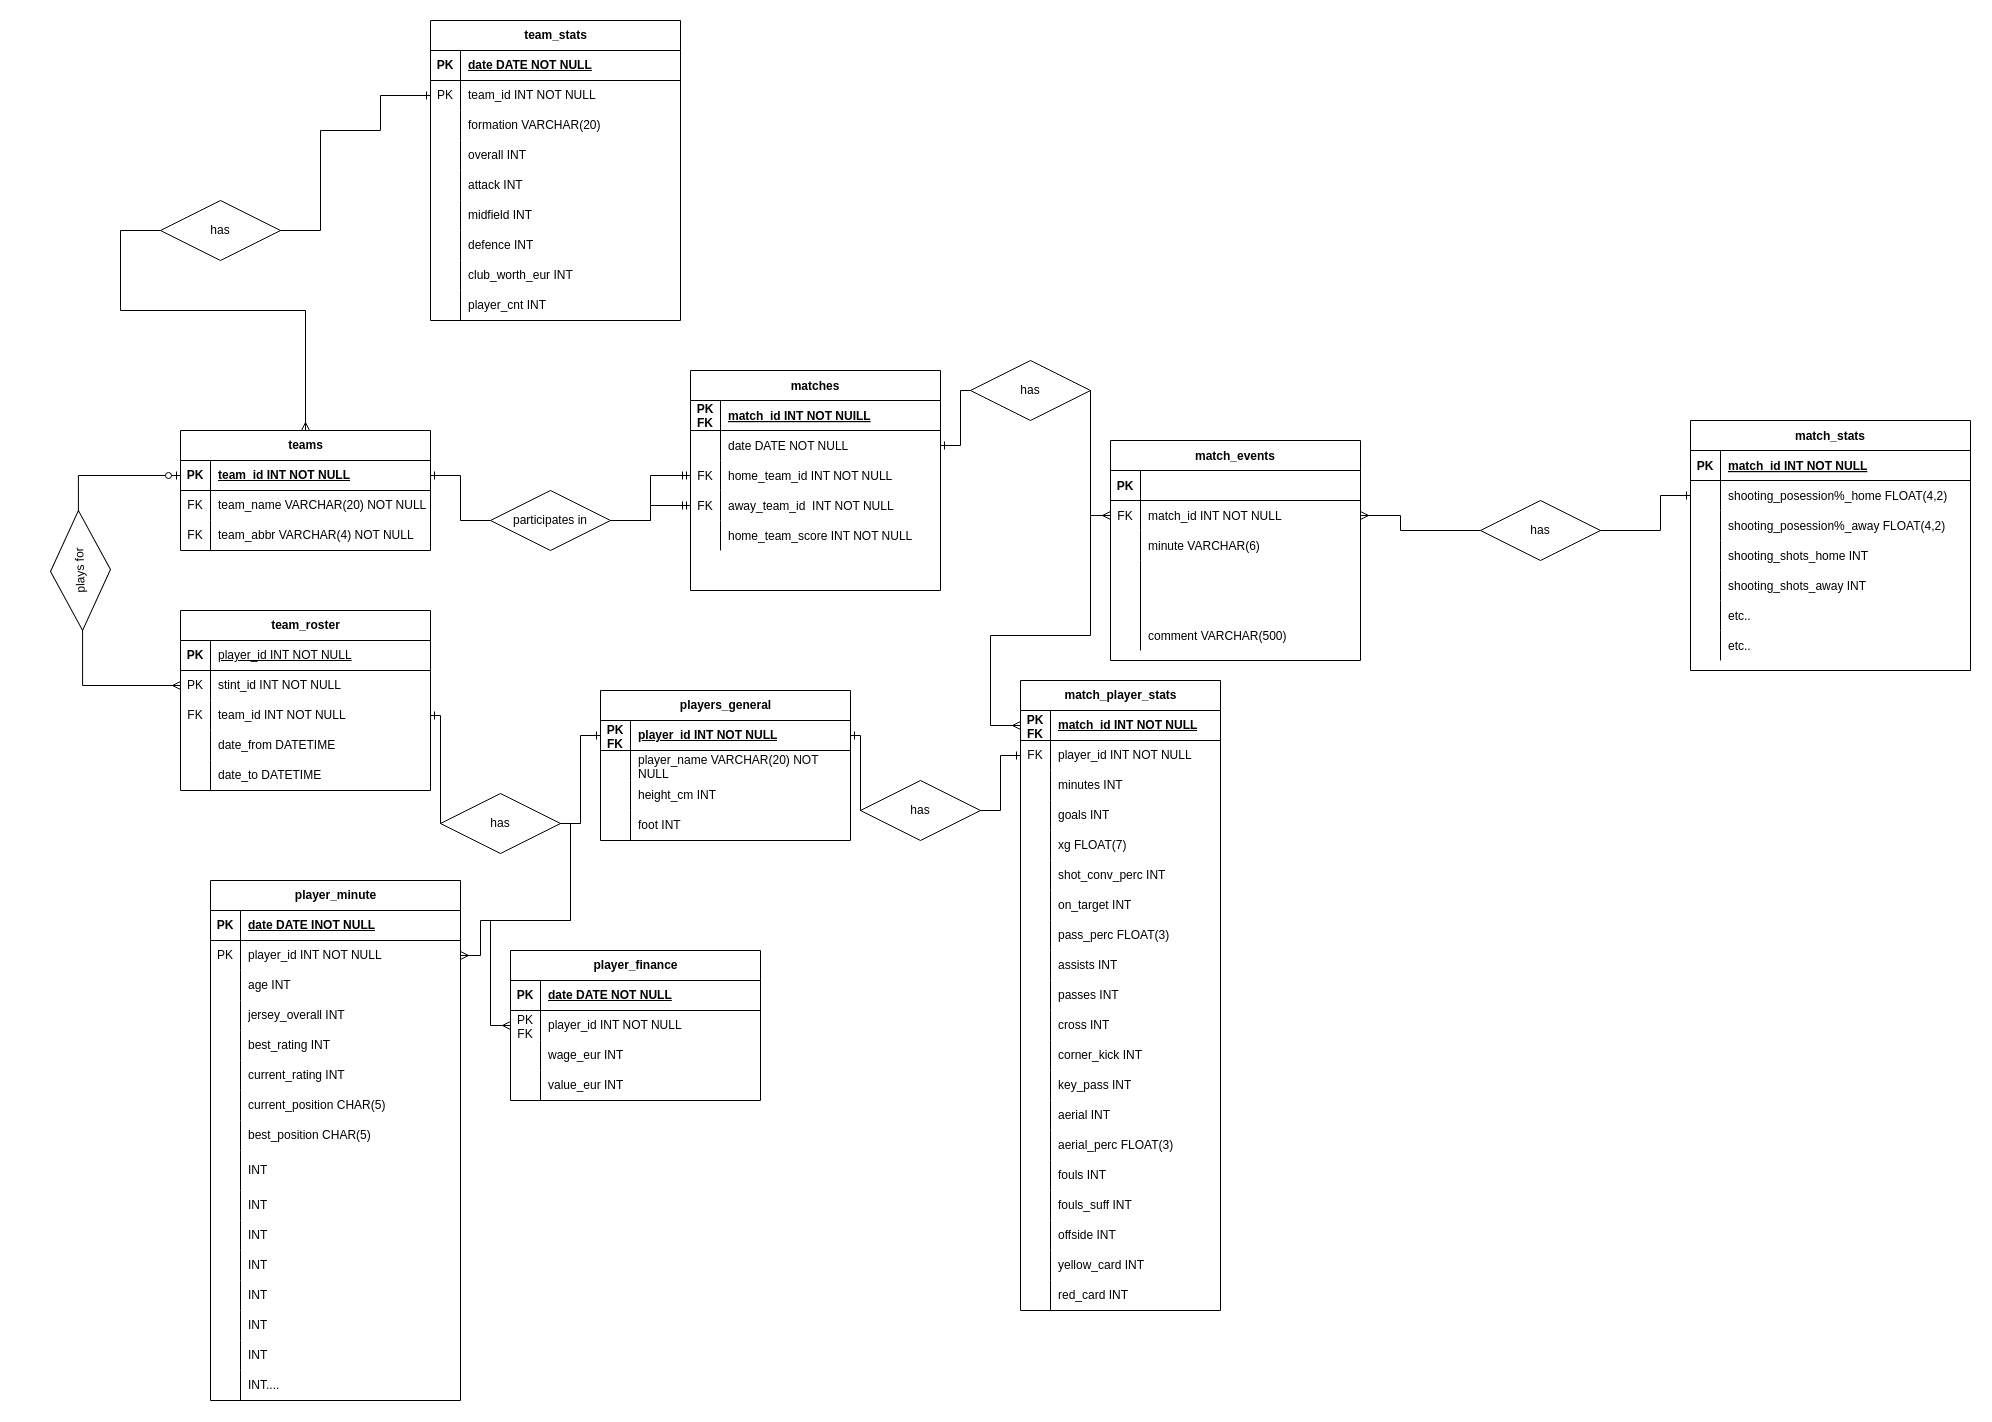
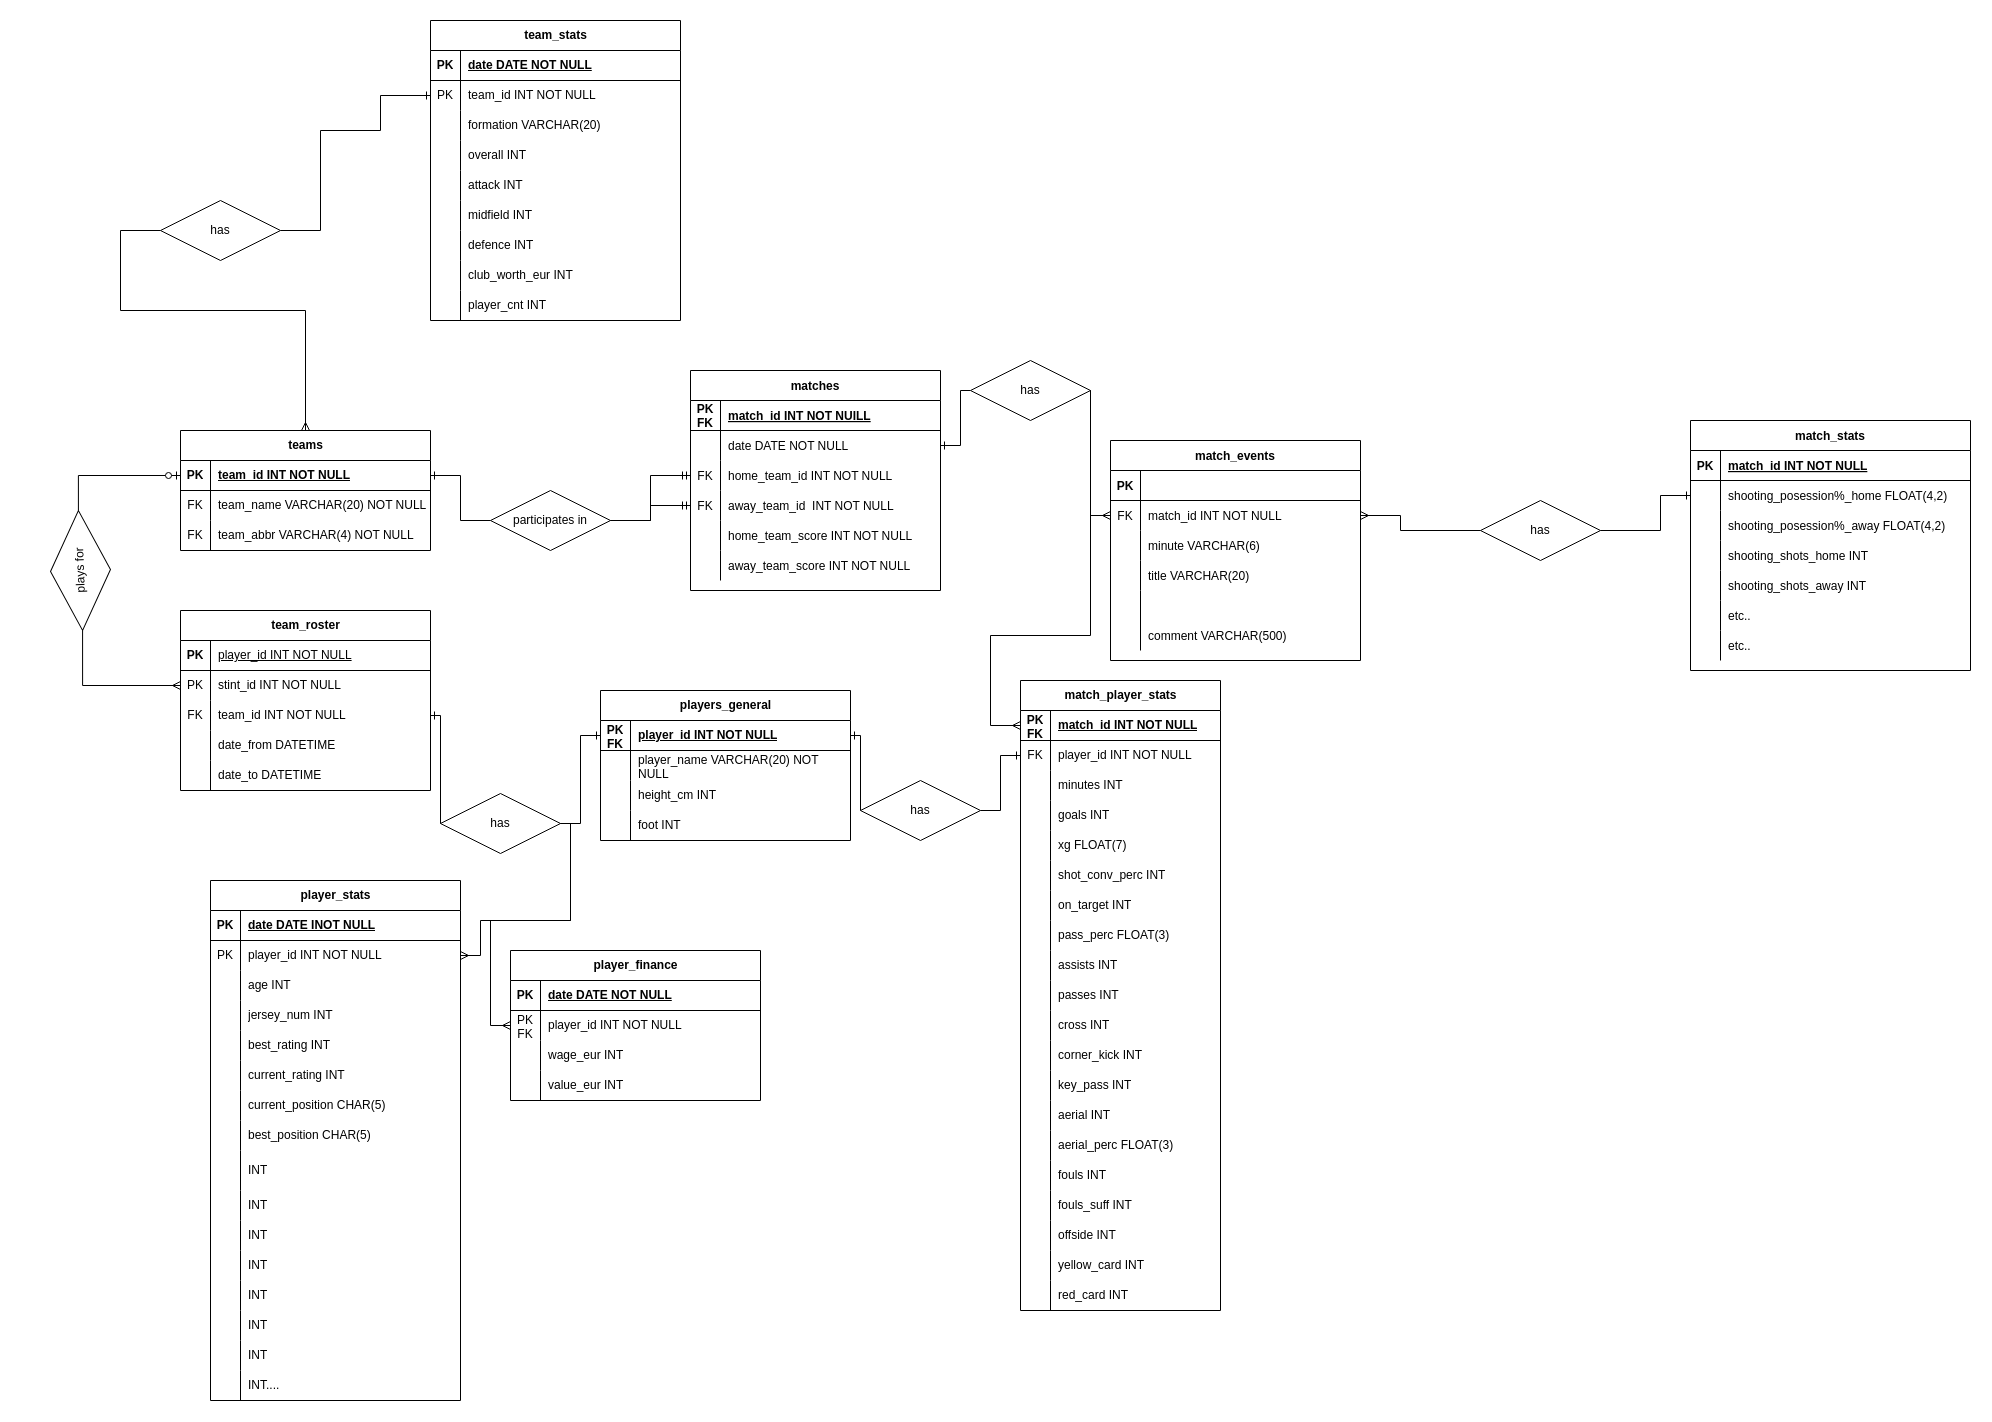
node "away_team_score INT NOT NULL": added
node "title VARCHAR(20)": added
node "player_minute": label "player_minute" -> "player_stats"
node "jersey_overall INT": label "jersey_overall INT" -> "jersey_num INT"
